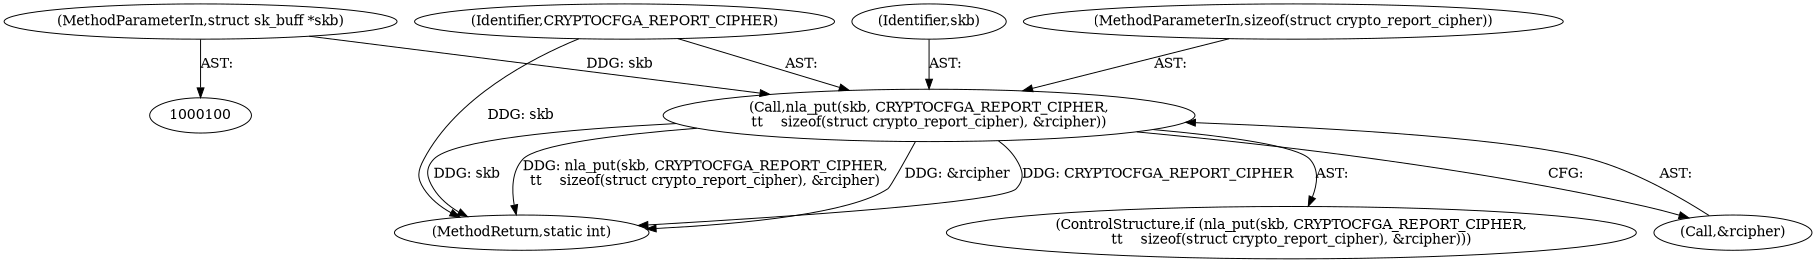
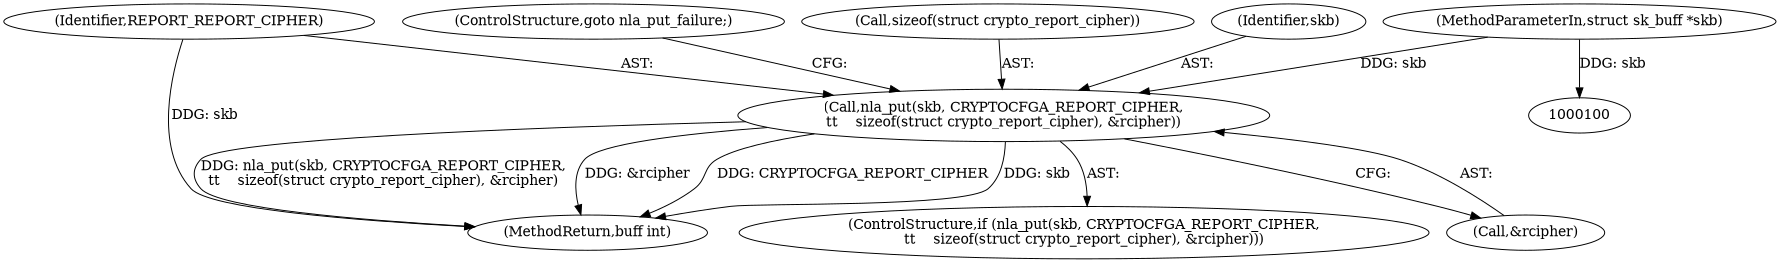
node "(ControlStructure,goto nla_put_failure;)": added
node "(Identifier,CRYPTOCFGA_REPORT_CIPHER)": label "(Identifier,CRYPTOCFGA_REPORT_CIPHER)" -> "(Identifier,REPORT_REPORT_CIPHER)"
node "(MethodParameterIn,sizeof(struct crypto_report_cipher))": label "(MethodParameterIn,sizeof(struct crypto_report_cipher))" -> "(Call,sizeof(struct crypto_report_cipher))"
edge "(MethodParameterIn,struct sk_buff *skb)" -> "1000100": label "AST: " -> "DDG: skb"
node "(MethodReturn,static int)": label "(MethodReturn,static int)" -> "(MethodReturn,buff int)"
